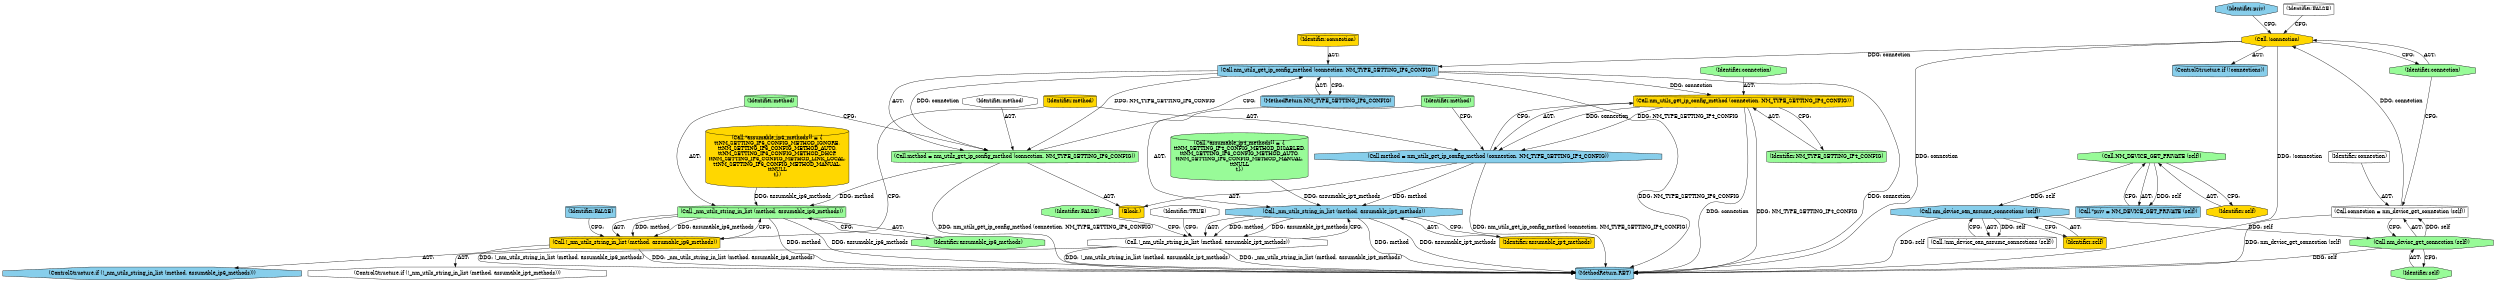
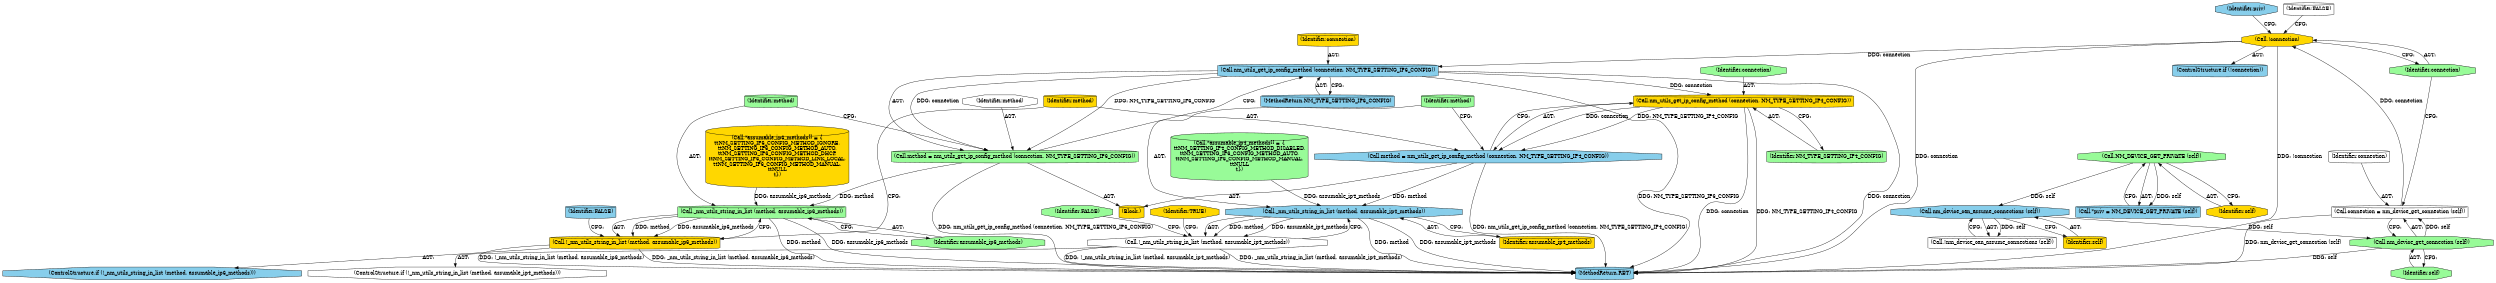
node "(ControlStructure,if (!connections))": label "(ControlStructure,if (!connections))" -> "(ControlStructure,if (!connection))"
node "(Identifier,TRUE)": fillcolor white -> gold
edge "(Call,nm_device_can_assume_connections (self))" -> "(MethodReturn,RET)": removed, label "DDG: self"
